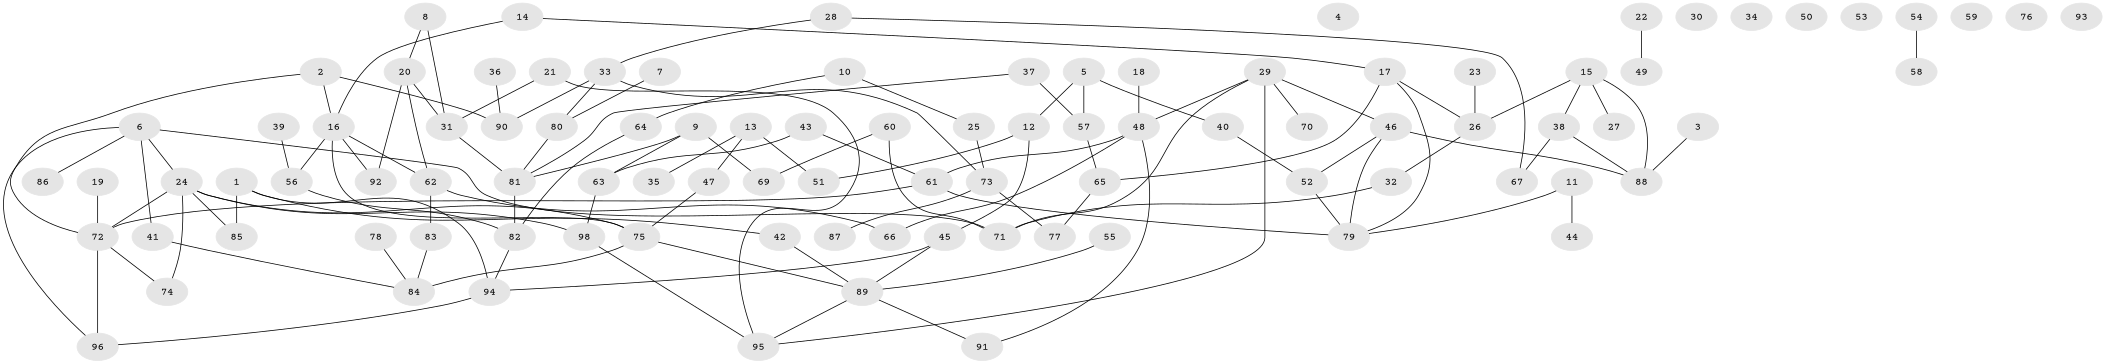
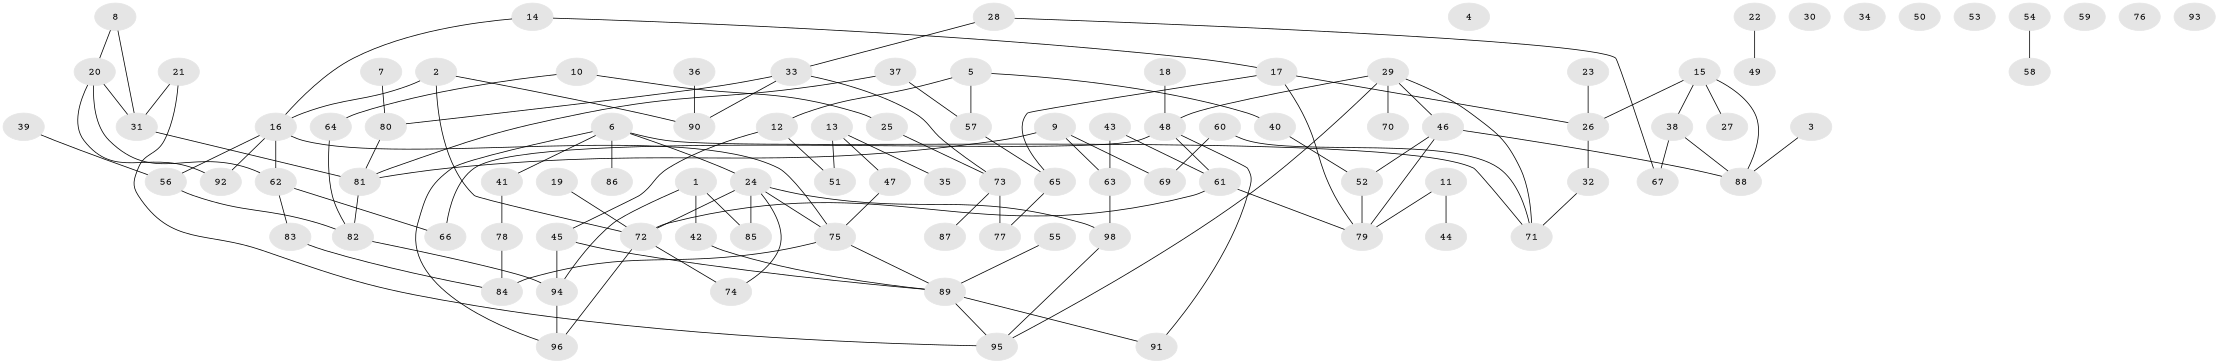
edge "41" -- "84": now "41" -- "78"
